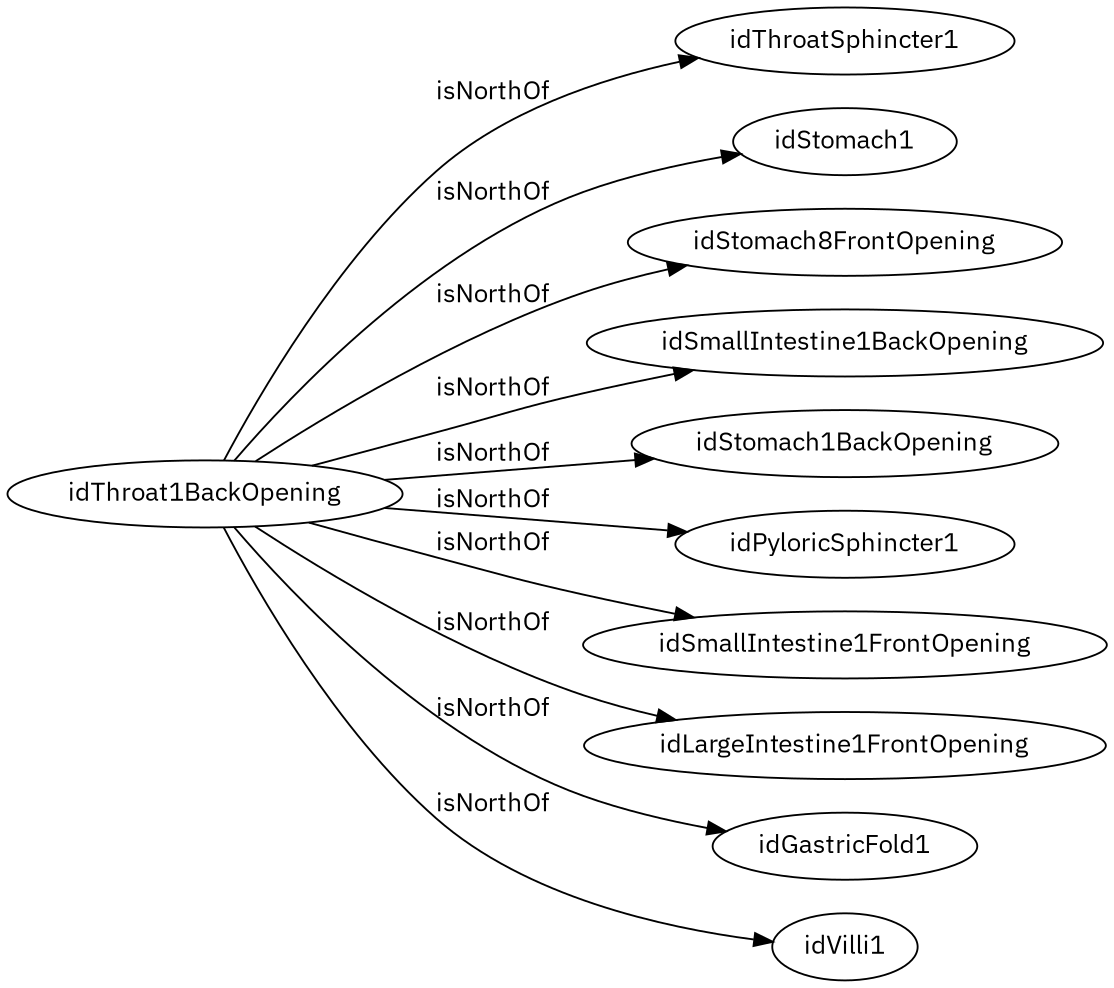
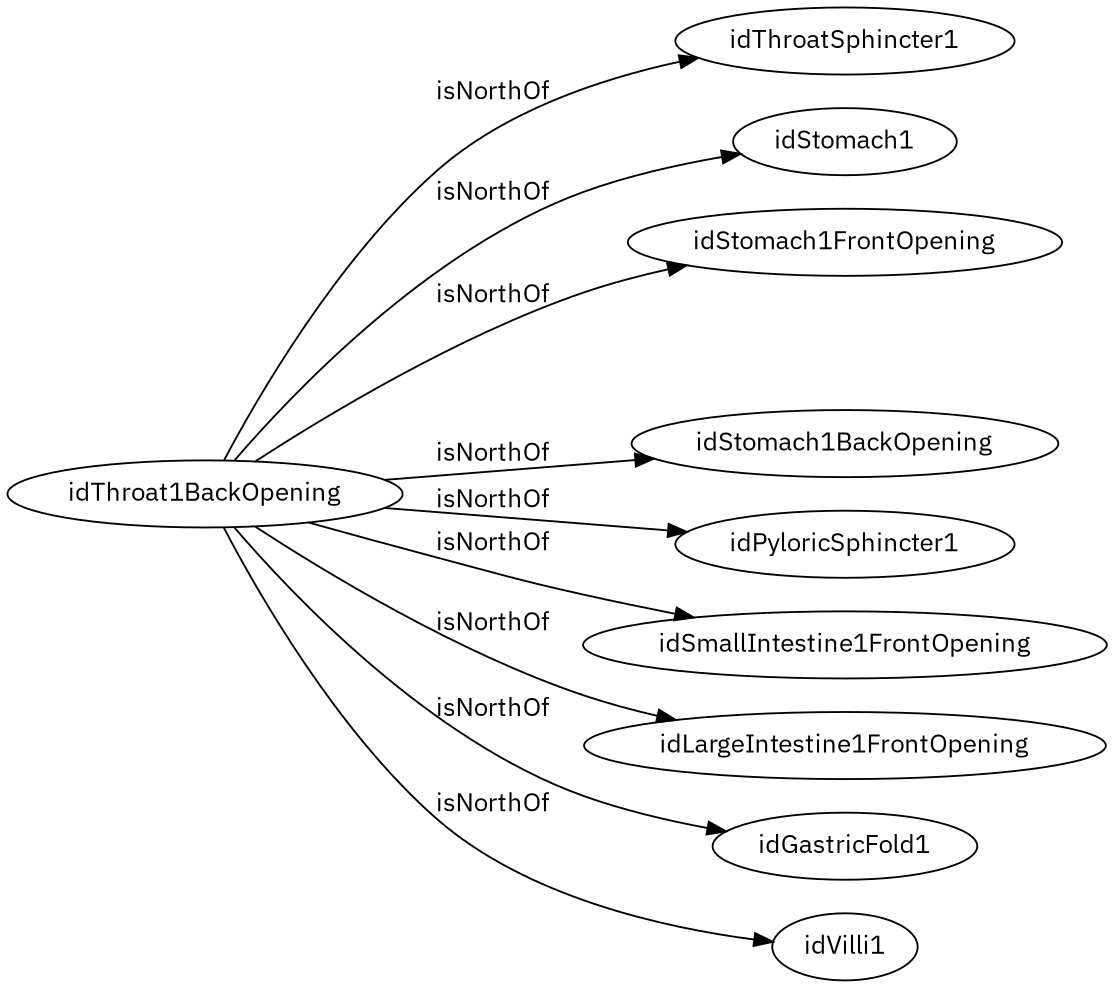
node "idStomach8FrontOpening": label "idStomach8FrontOpening" -> "idStomach1FrontOpening"
node "idSmallIntestine1BackOpening": removed
